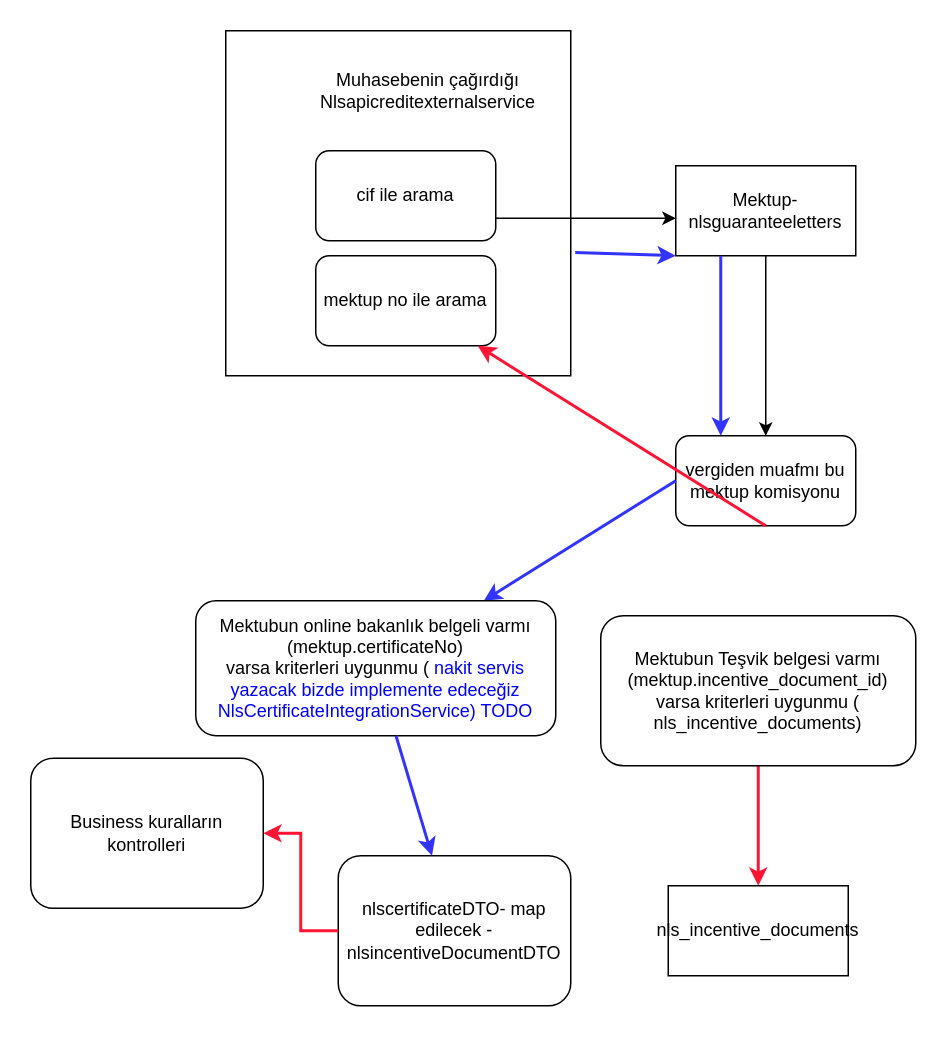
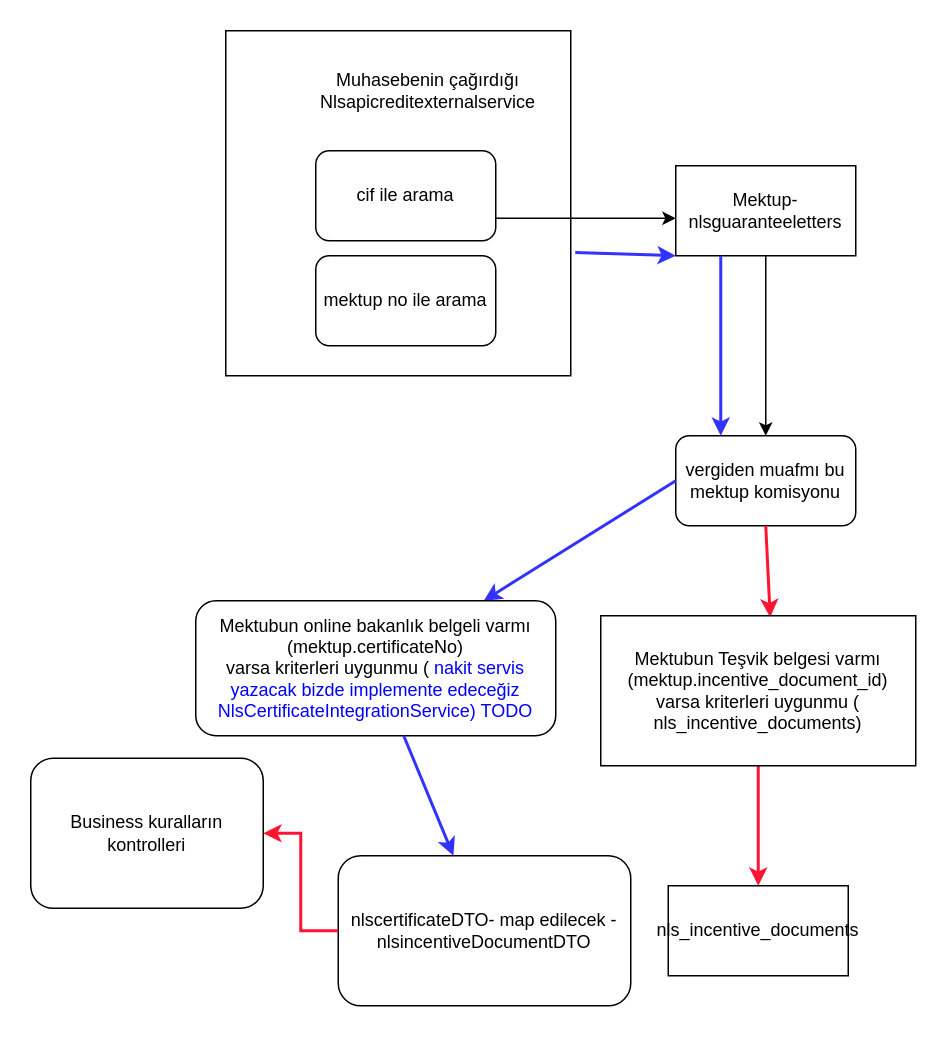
edge "vergiden muafmı bu mektup komisyonu" -> "mektup no ile arama": now "vergiden muafmı bu mektup komisyonu" -> "Mektubun Teşvik belgesi varmı (mektup.incentive_document_id) varsa kriterleri uygunmu ( nls_incentive_documents)"
node "Mektubun Teşvik belgesi varmı (mektup.incentive_document_id) varsa kriterleri uygunmu ( nls_incentive_documents)": shape rounded rectangle -> rectangle
node "nlscertificateDTO- map edilecek -nlsincentiveDocumentDTO": size 233x150 -> 293x150
